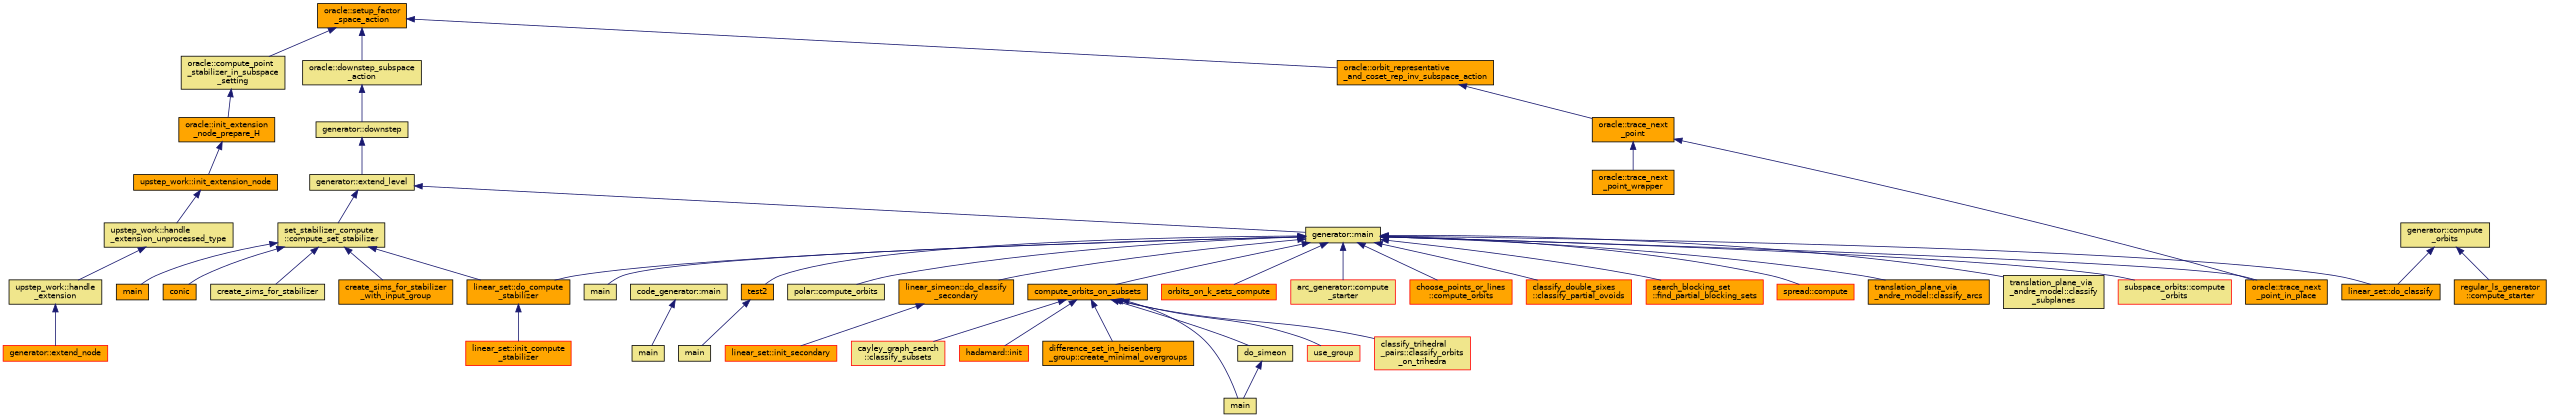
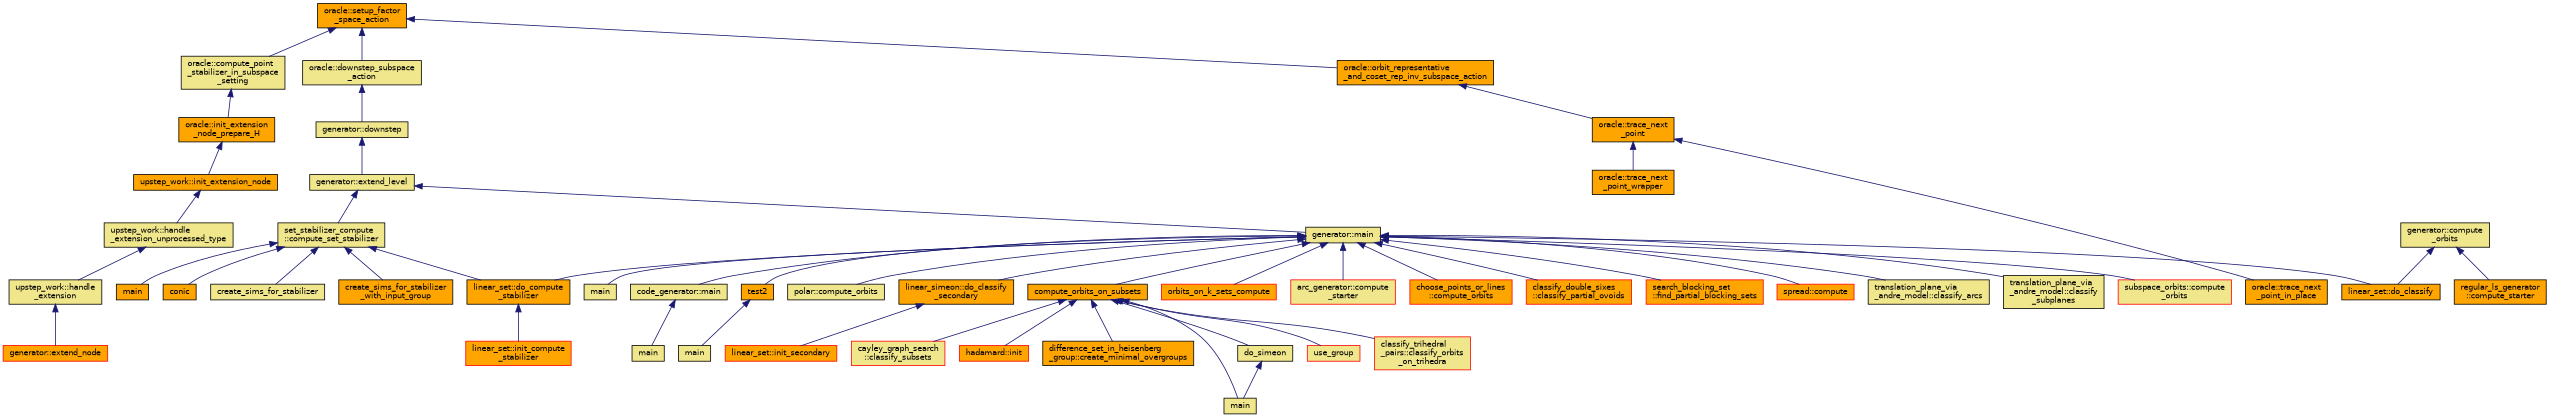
edge "oracle::trace_next _point_in_place" -> "generator::main": now "code_generator::main" -> "generator::main"
node "translation_plane_via _andre_model::classify_arcs": fillcolor orange -> khaki
